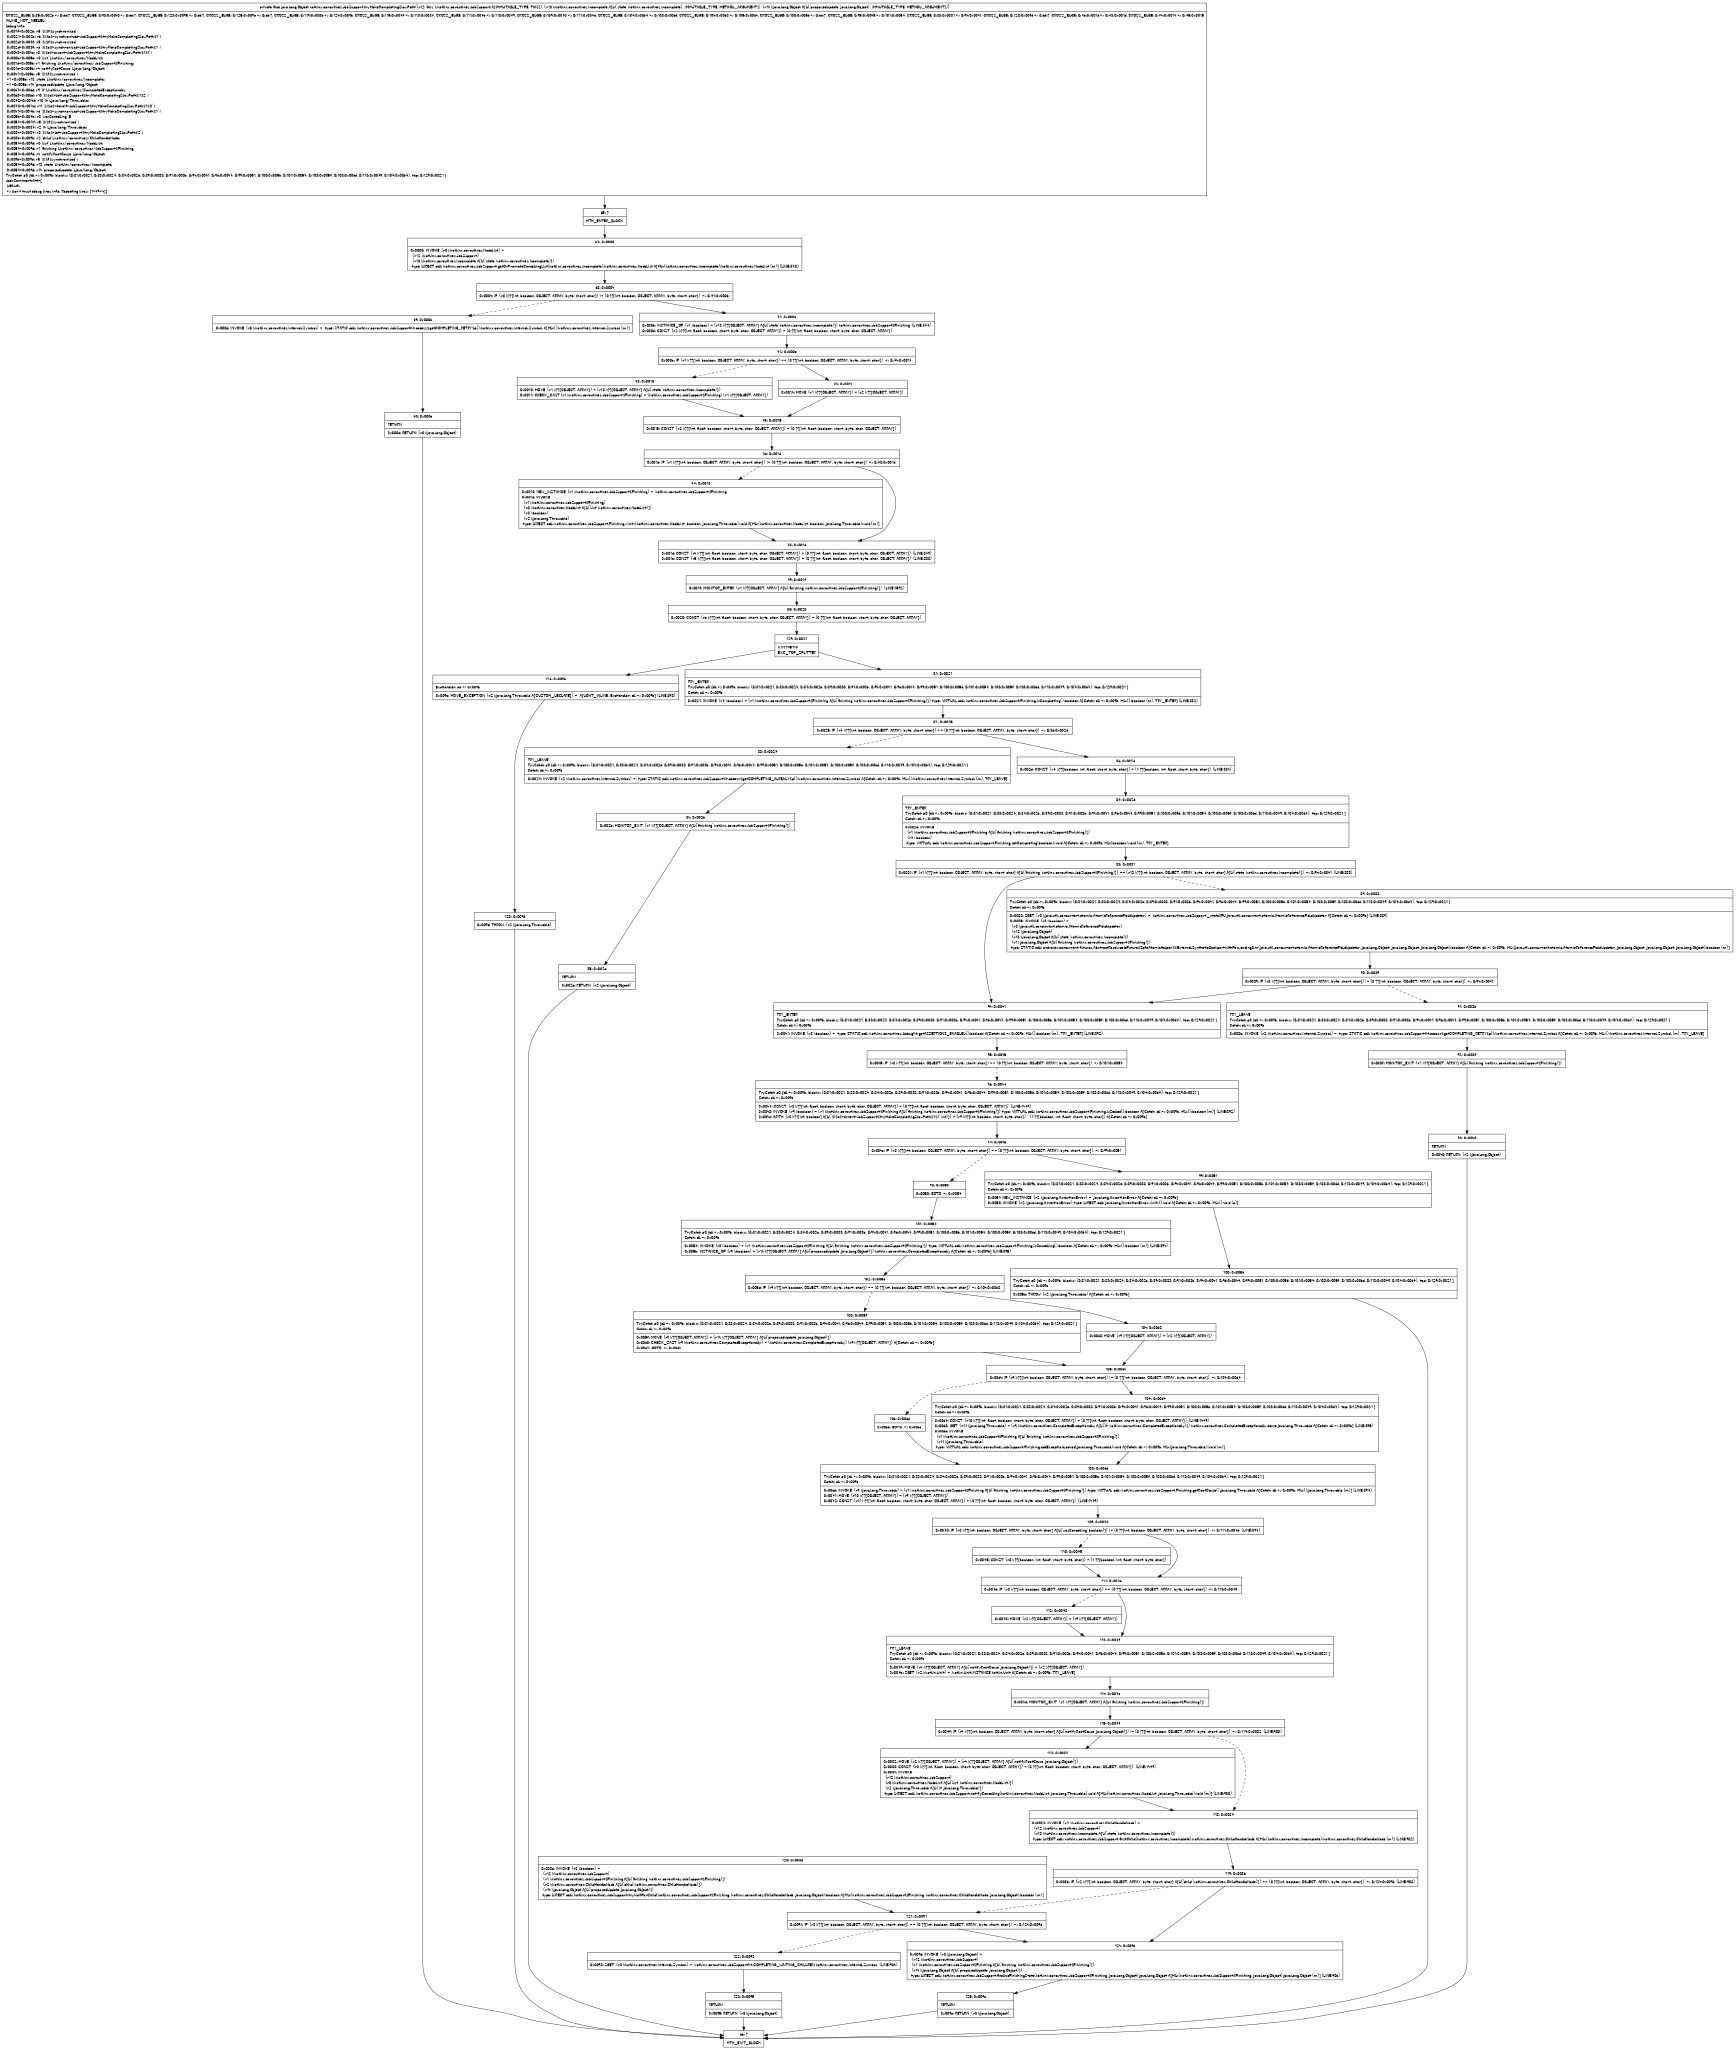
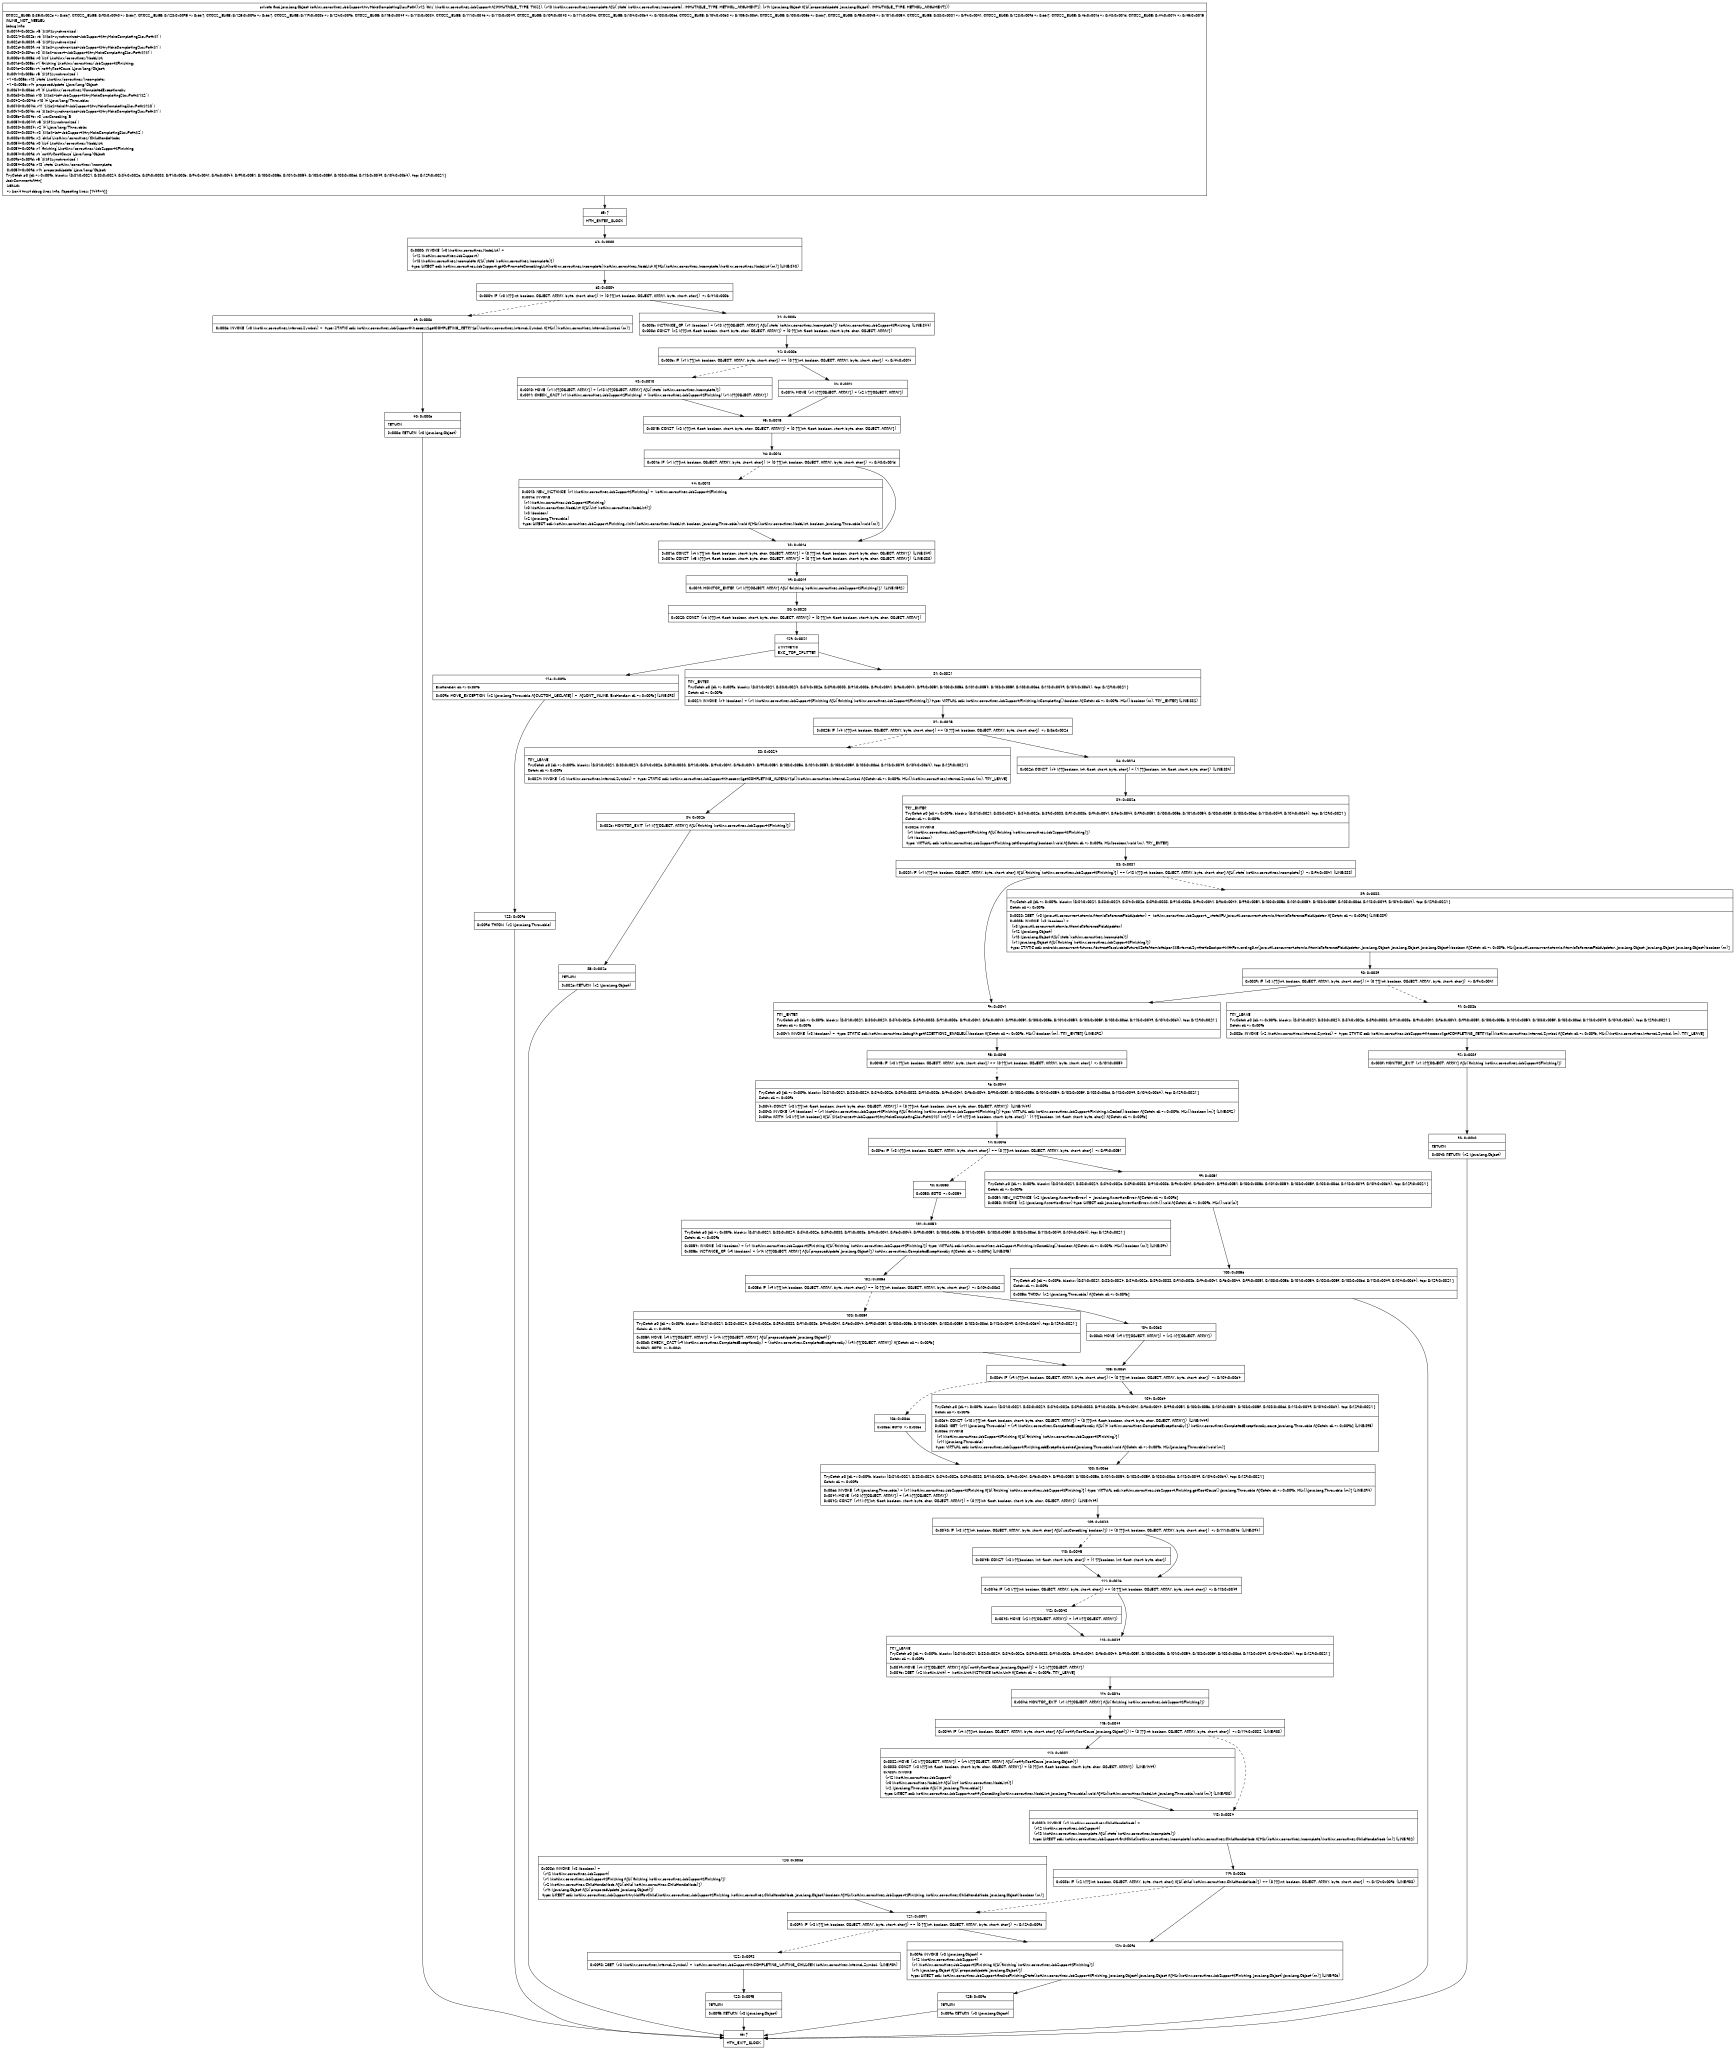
node "117: 0x0082": text "0x0084: INVOKE" -> "0x4084: INVOKE"
